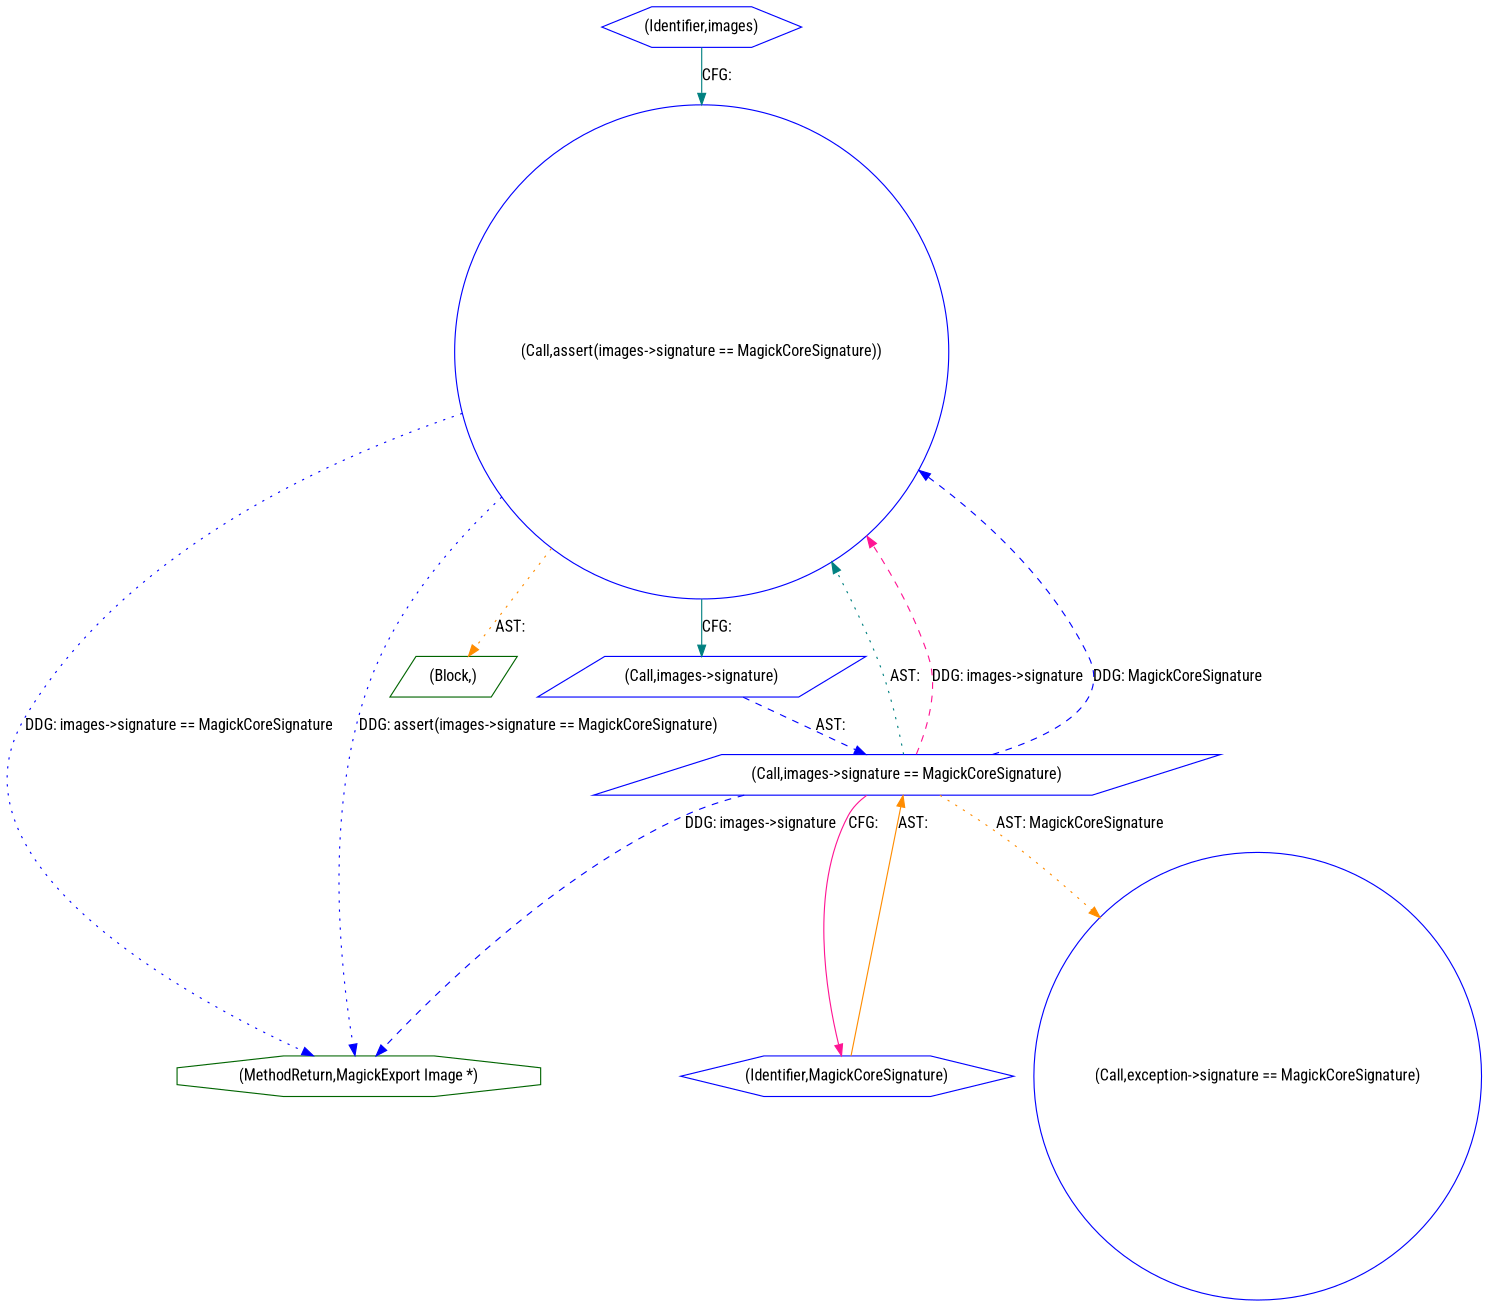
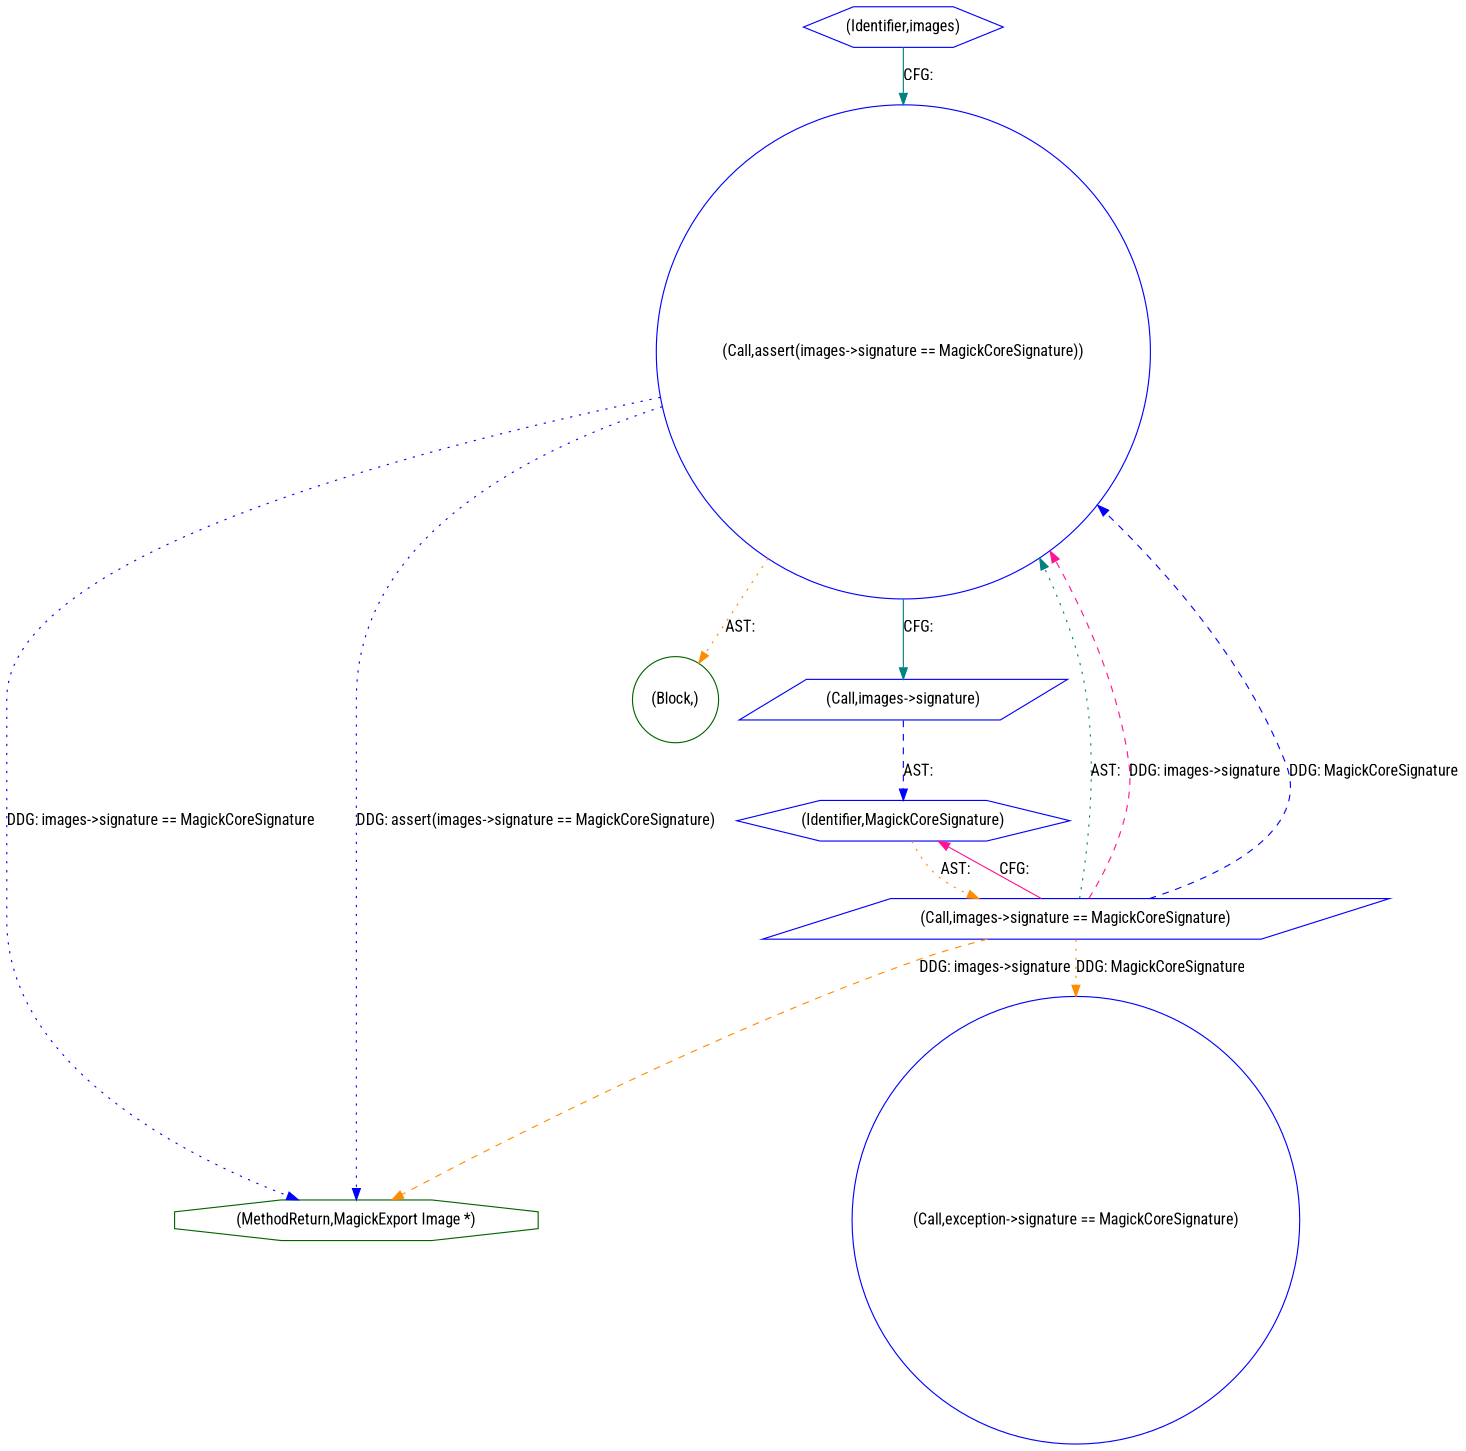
node "(Block,)": shape parallelogram -> circle
edge "(Call,images->signature)" -> "(Call,images->signature == MagickCoreSignature)": now "(Call,images->signature)" -> "(Identifier,MagickCoreSignature)"
edge "(Call,images->signature == MagickCoreSignature)" -> "(Call,exception->signature == MagickCoreSignature)": label "AST: MagickCoreSignature" -> "DDG: MagickCoreSignature"
edge "(Call,images->signature == MagickCoreSignature)" -> "(MethodReturn,MagickExport Image *)": color blue -> darkorange
edge "(Identifier,MagickCoreSignature)" -> "(Call,images->signature == MagickCoreSignature)": style solid -> dotted
